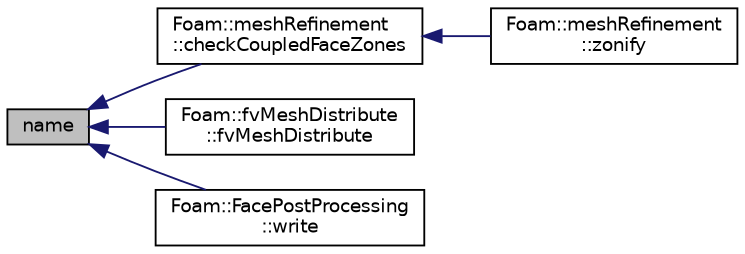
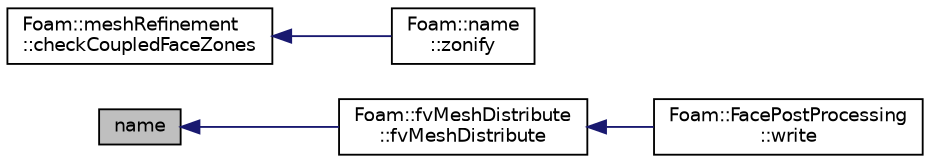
node "Foam::meshRefinement ::zonify": label "Foam::meshRefinement ::zonify" -> "Foam::name ::zonify"
edge "Foam::meshRefinement ::checkCoupledFaceZones" -> "name": removed
edge "Foam::FacePostProcessing ::write" -> "name": now "Foam::FacePostProcessing ::write" -> "Foam::fvMeshDistribute ::fvMeshDistribute"
